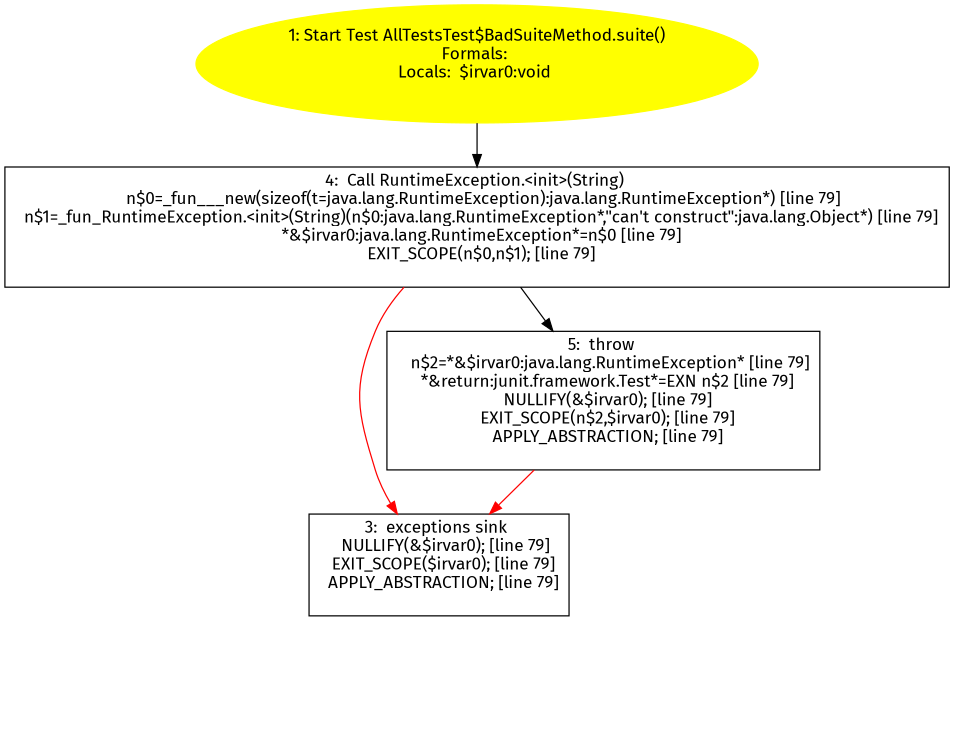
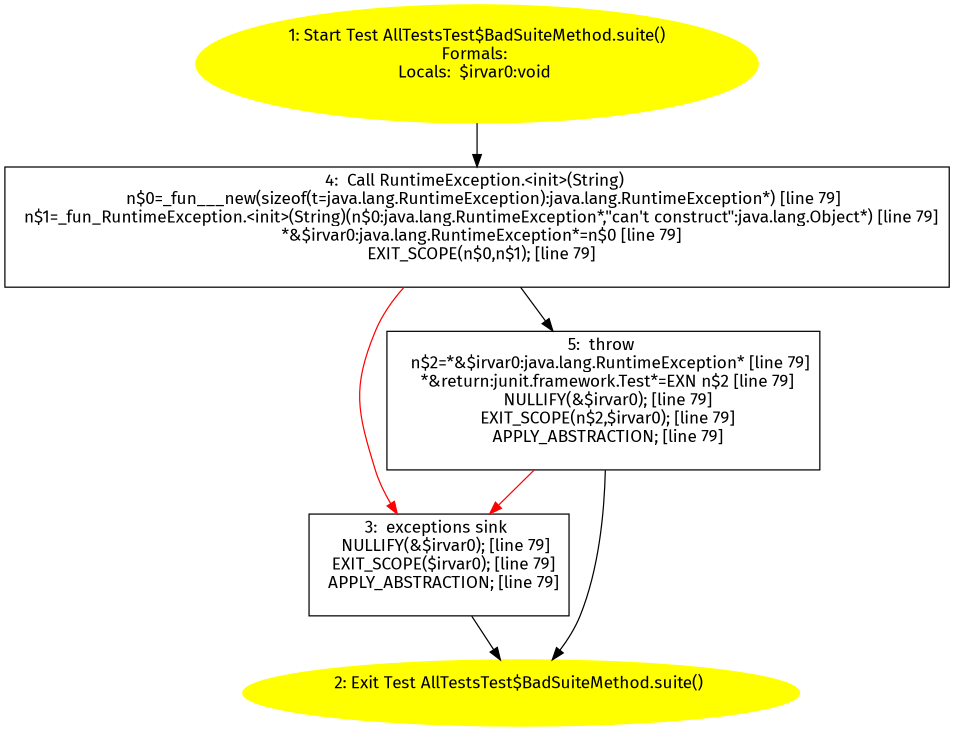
node "2: Exit Test AllTestsTest$BadSuiteMethod.suite()": added
